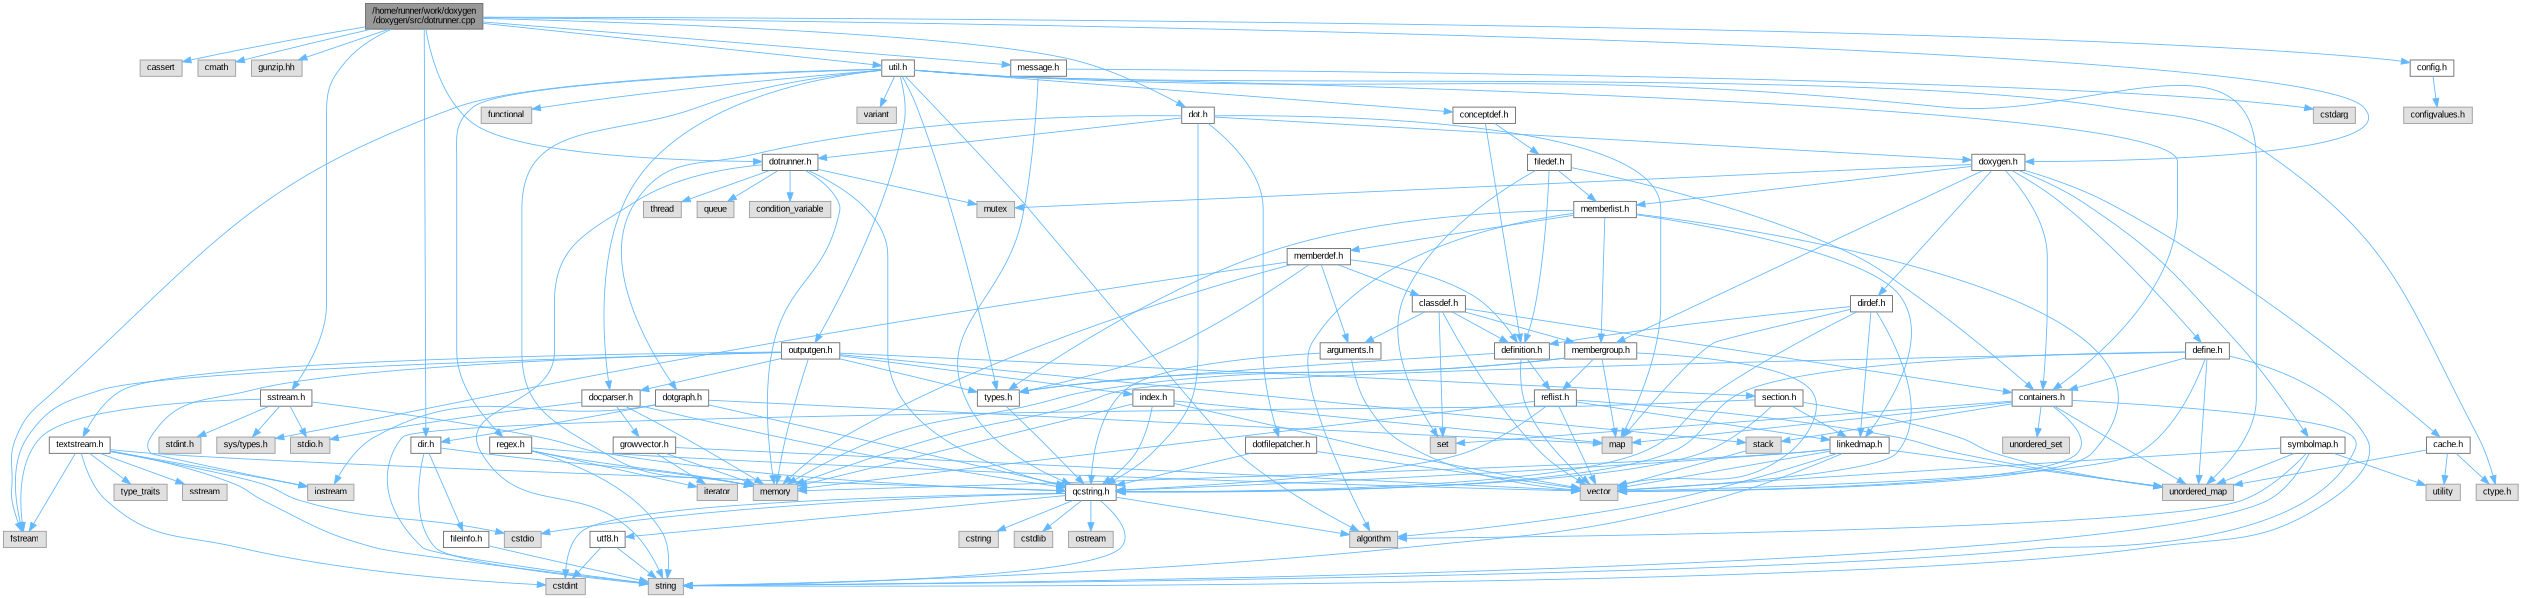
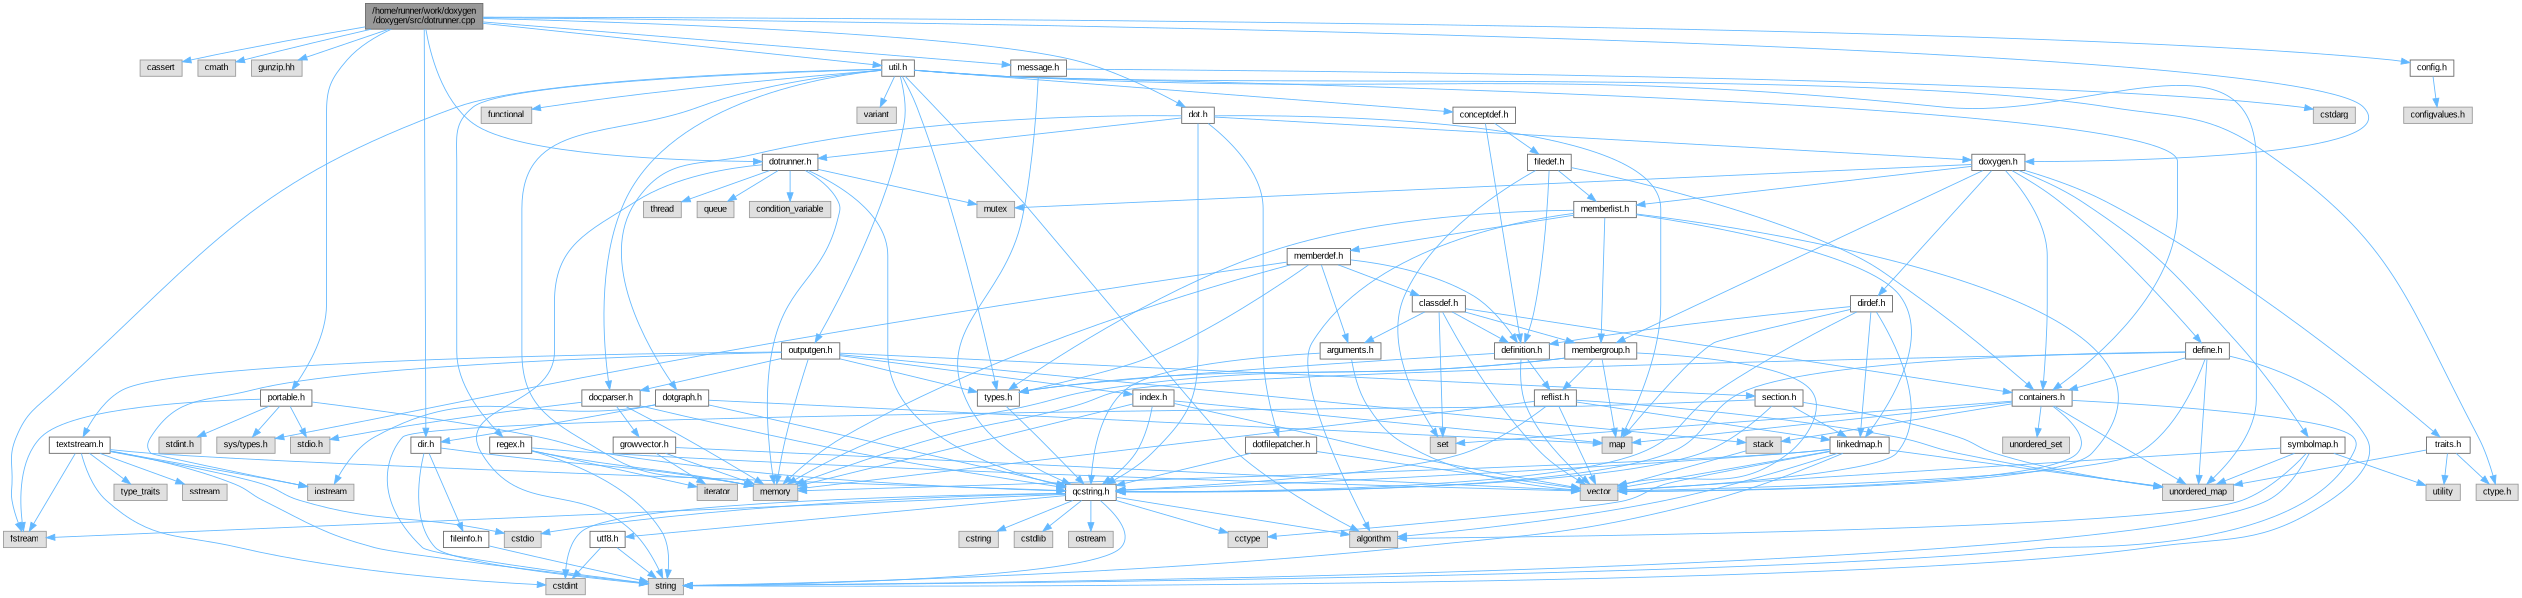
edge "outputgen.h" -> "fstream": now "qcstring.h" -> "fstream"
node "sstream.h": label "sstream.h" -> "portable.h"
node "cache.h": label "cache.h" -> "traits.h"
node "cctype": added
